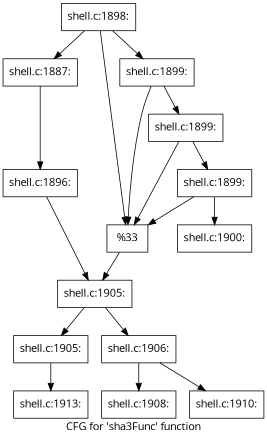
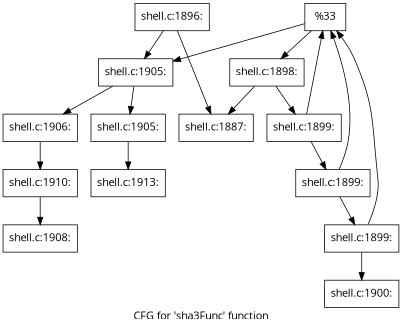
edge "shell.c:1887:" -> "shell.c:1896:": reversed
edge "shell.c:1898:" -> "%33": reversed
edge "shell.c:1906:" -> "shell.c:1908:": now "shell.c:1910:" -> "shell.c:1908:"
